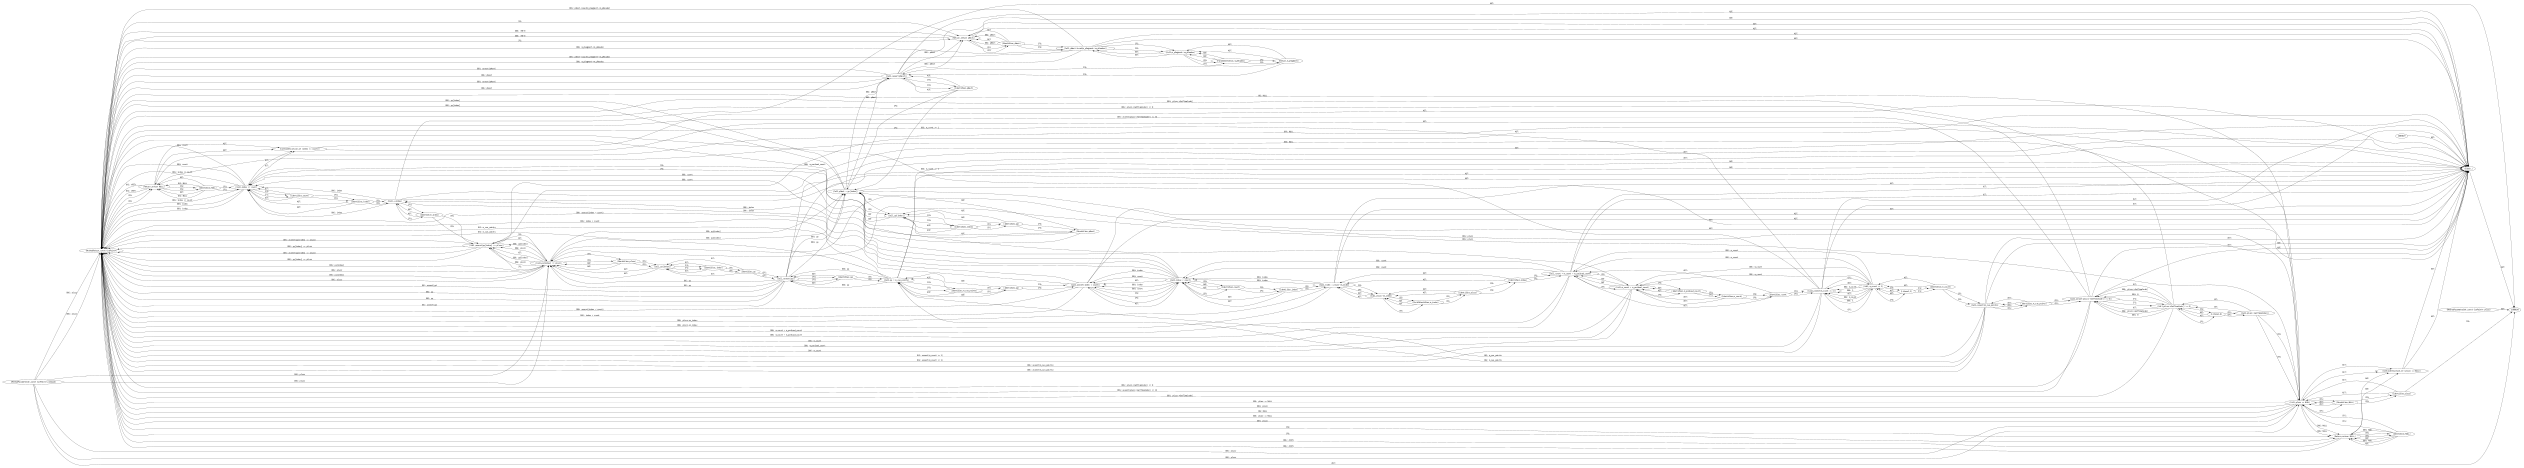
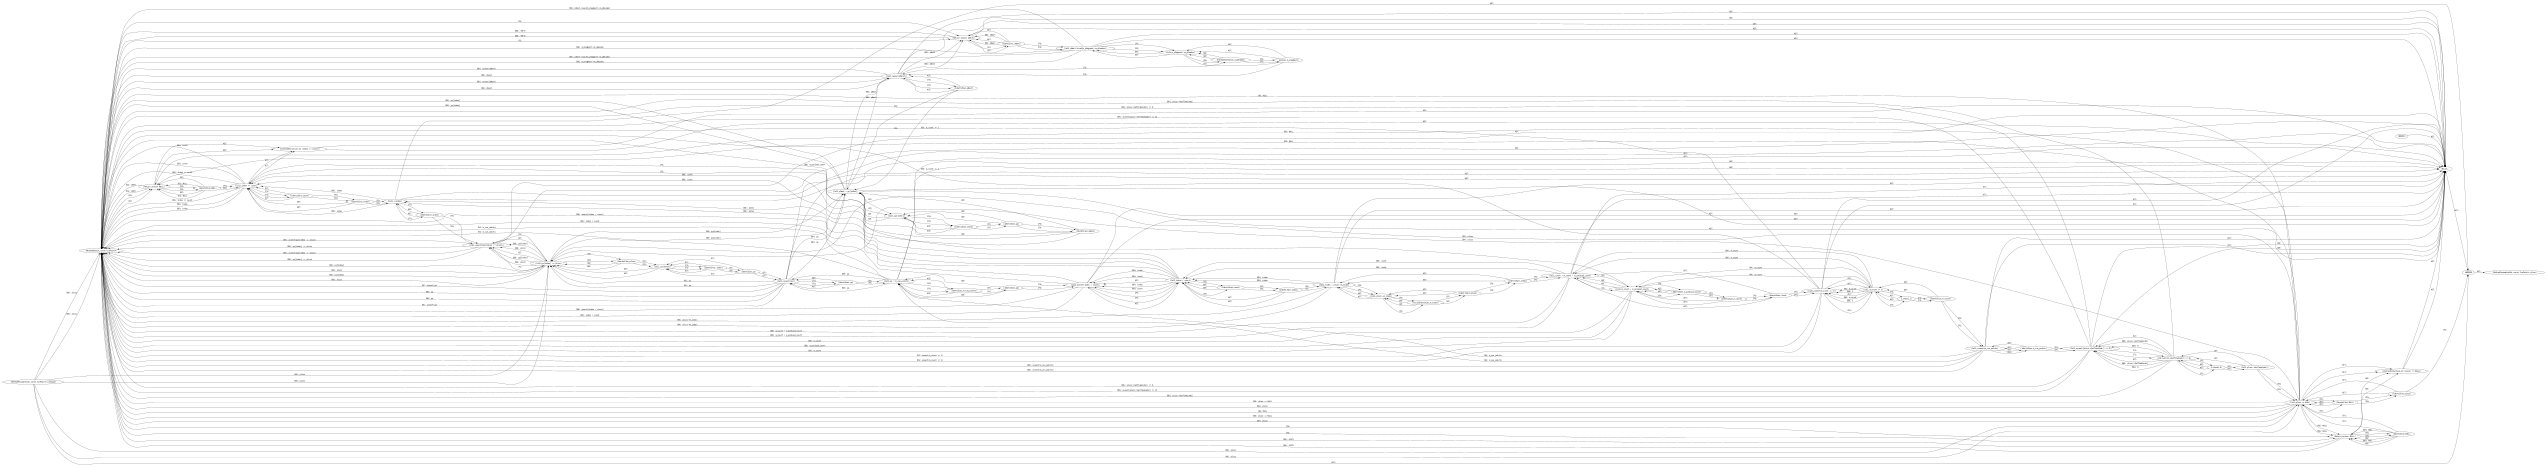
edge "(MethodParameterOut,const CuePoint* pCurr)" -> "1000100": reversed
